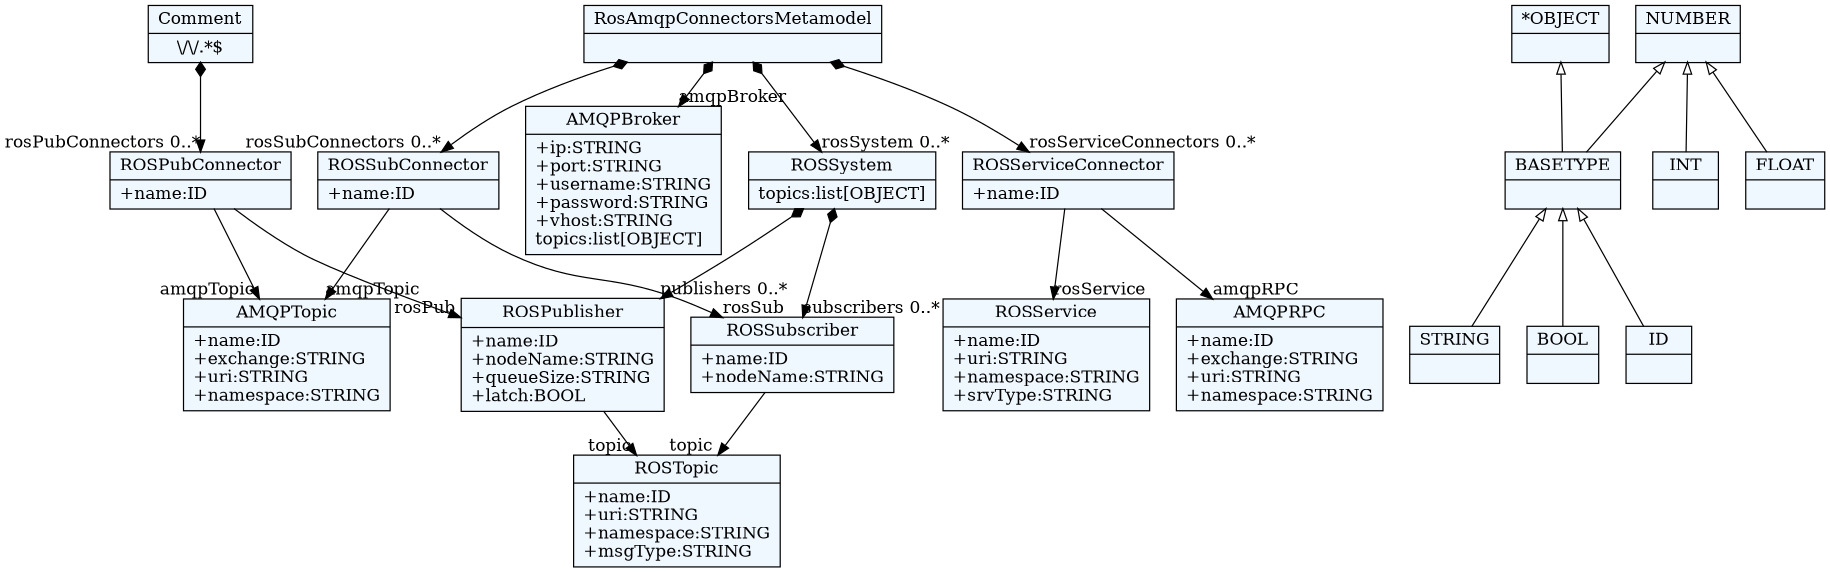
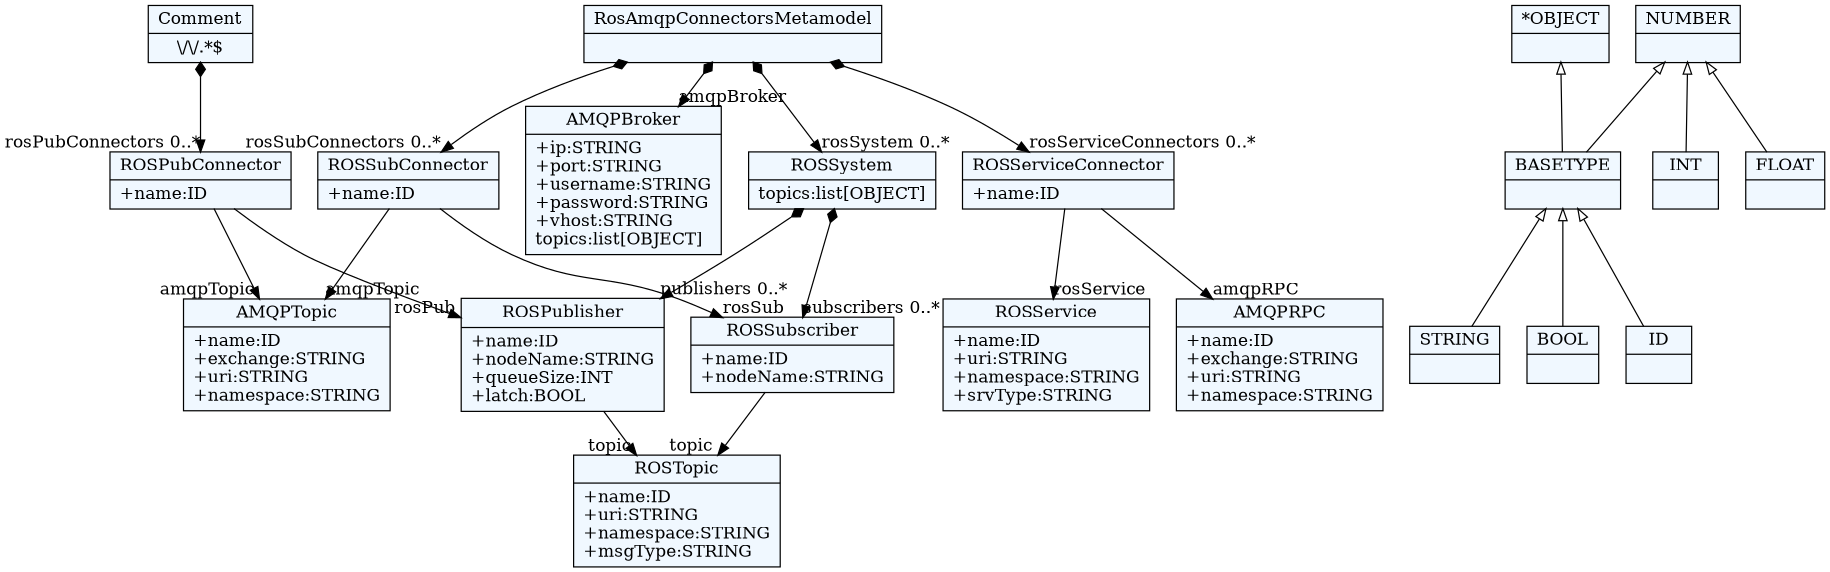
node "ROSPublisher": text "+queueSize:STRING" -> "+queueSize:INT"
